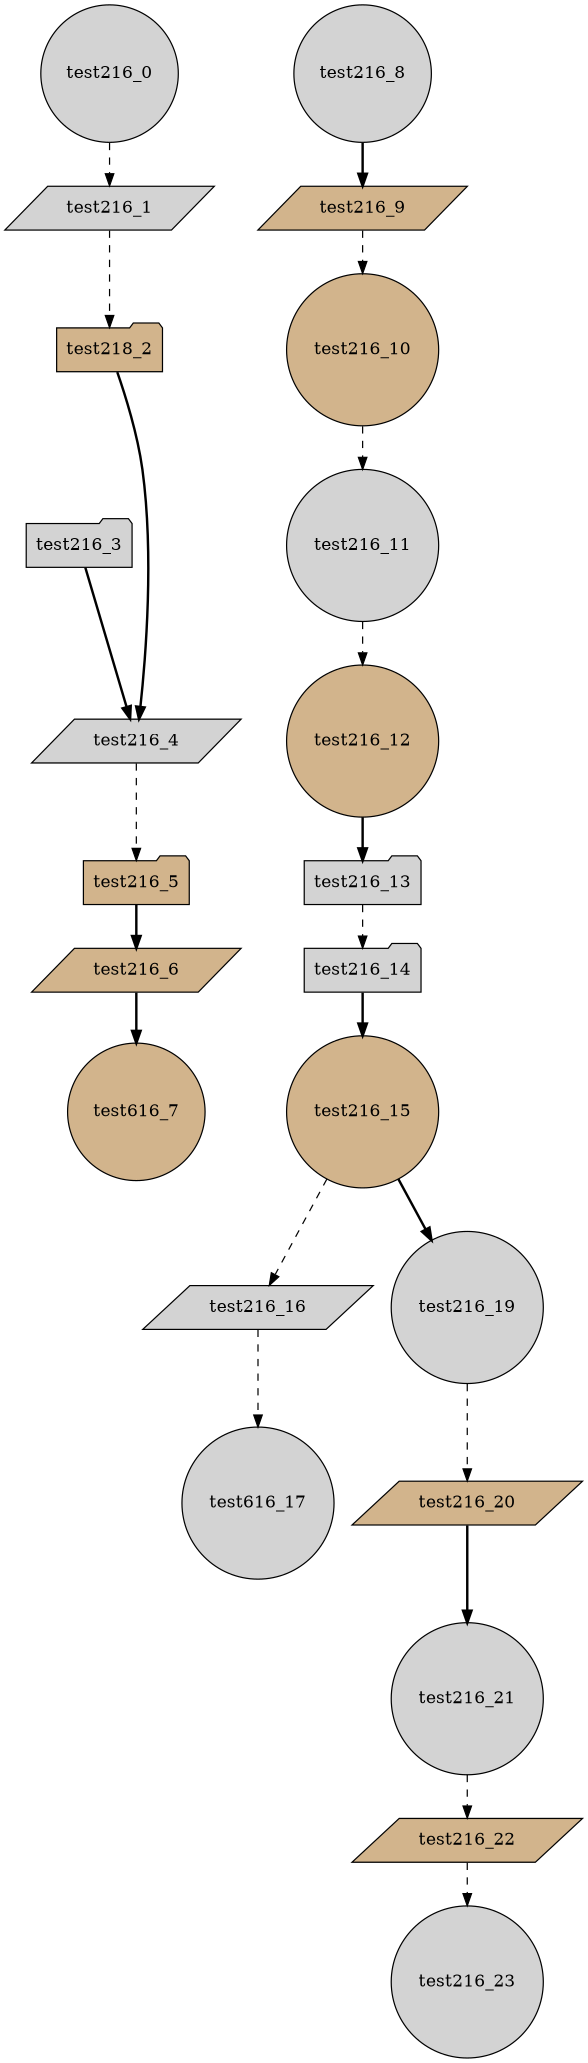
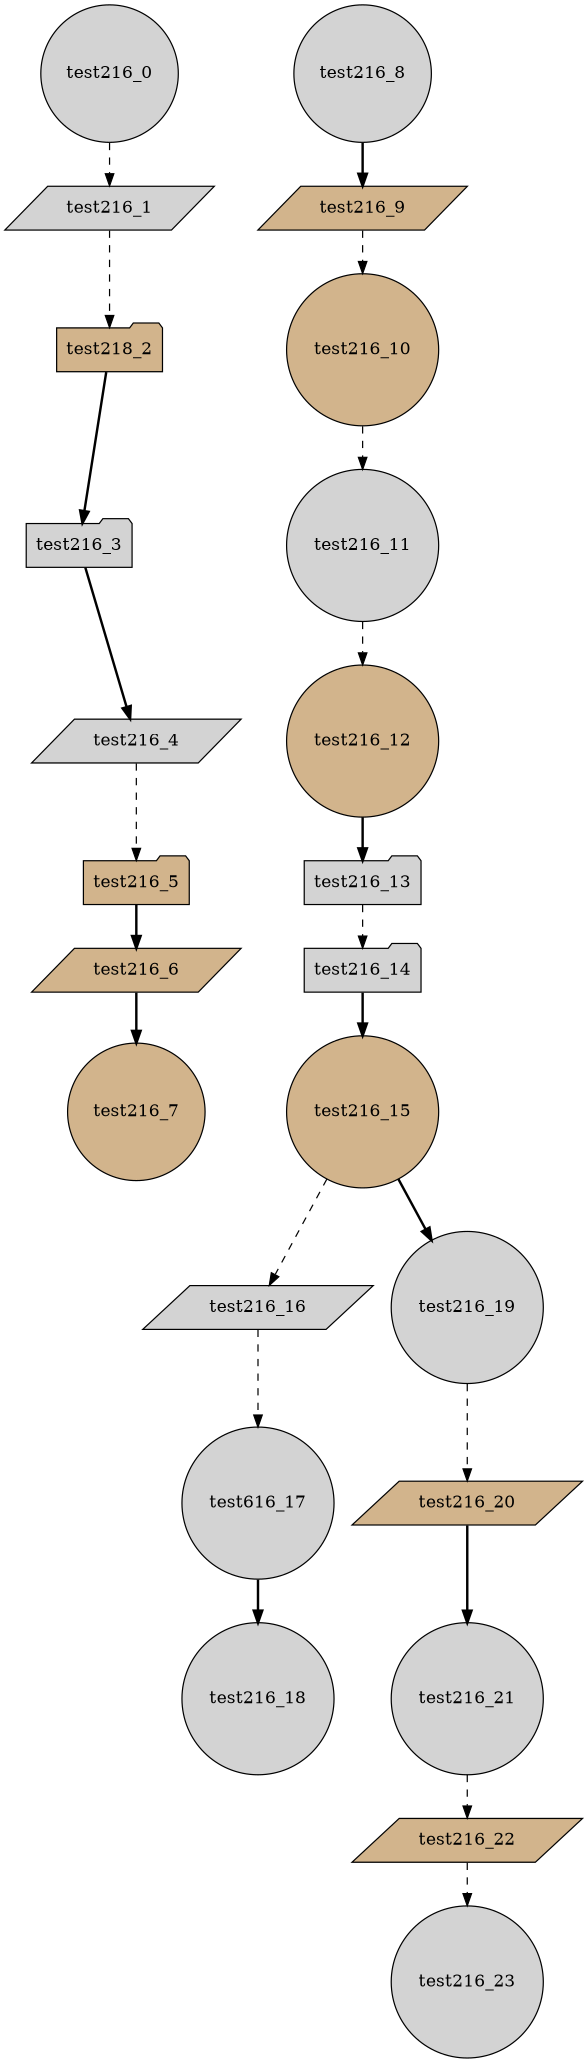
edge "test218_2" -> "test216_4": now "test218_2" -> "test216_3"
node "test616_7": label "test616_7" -> "test216_7"
node "test216_18": added
